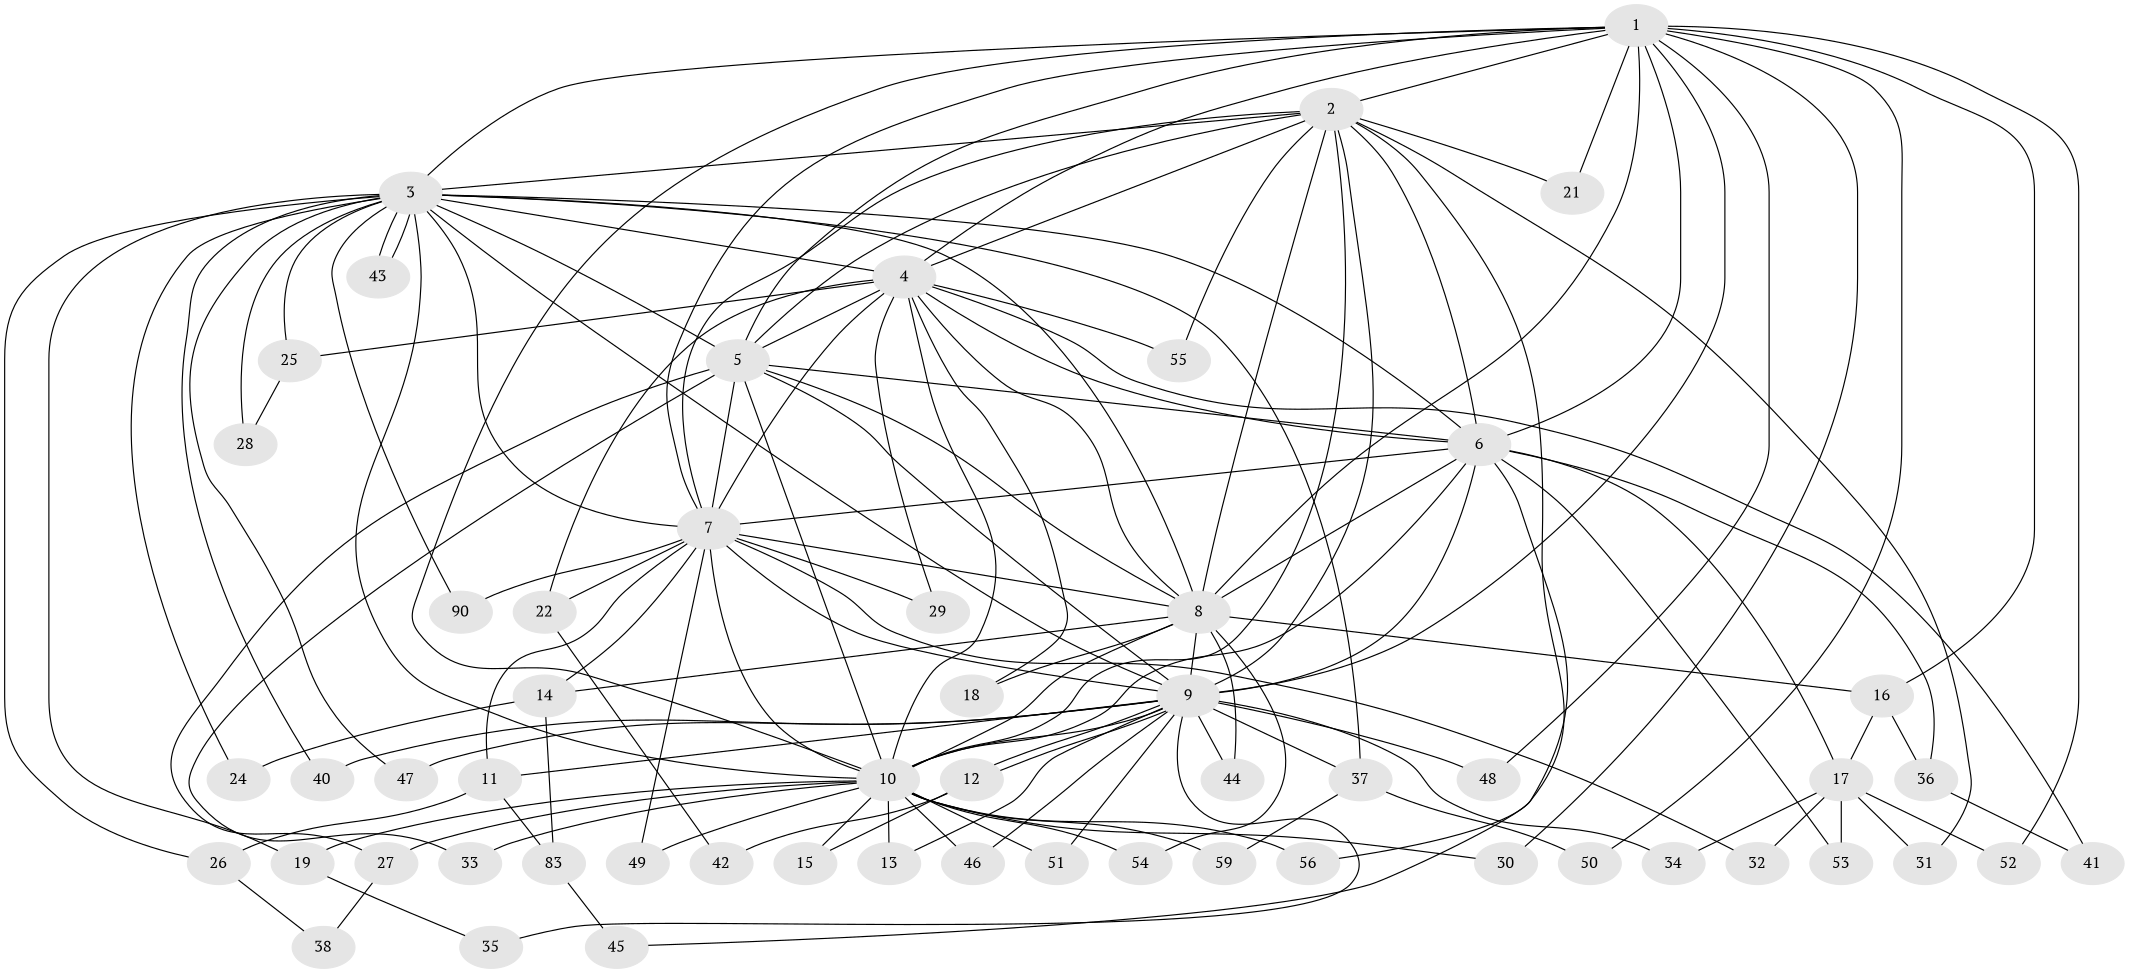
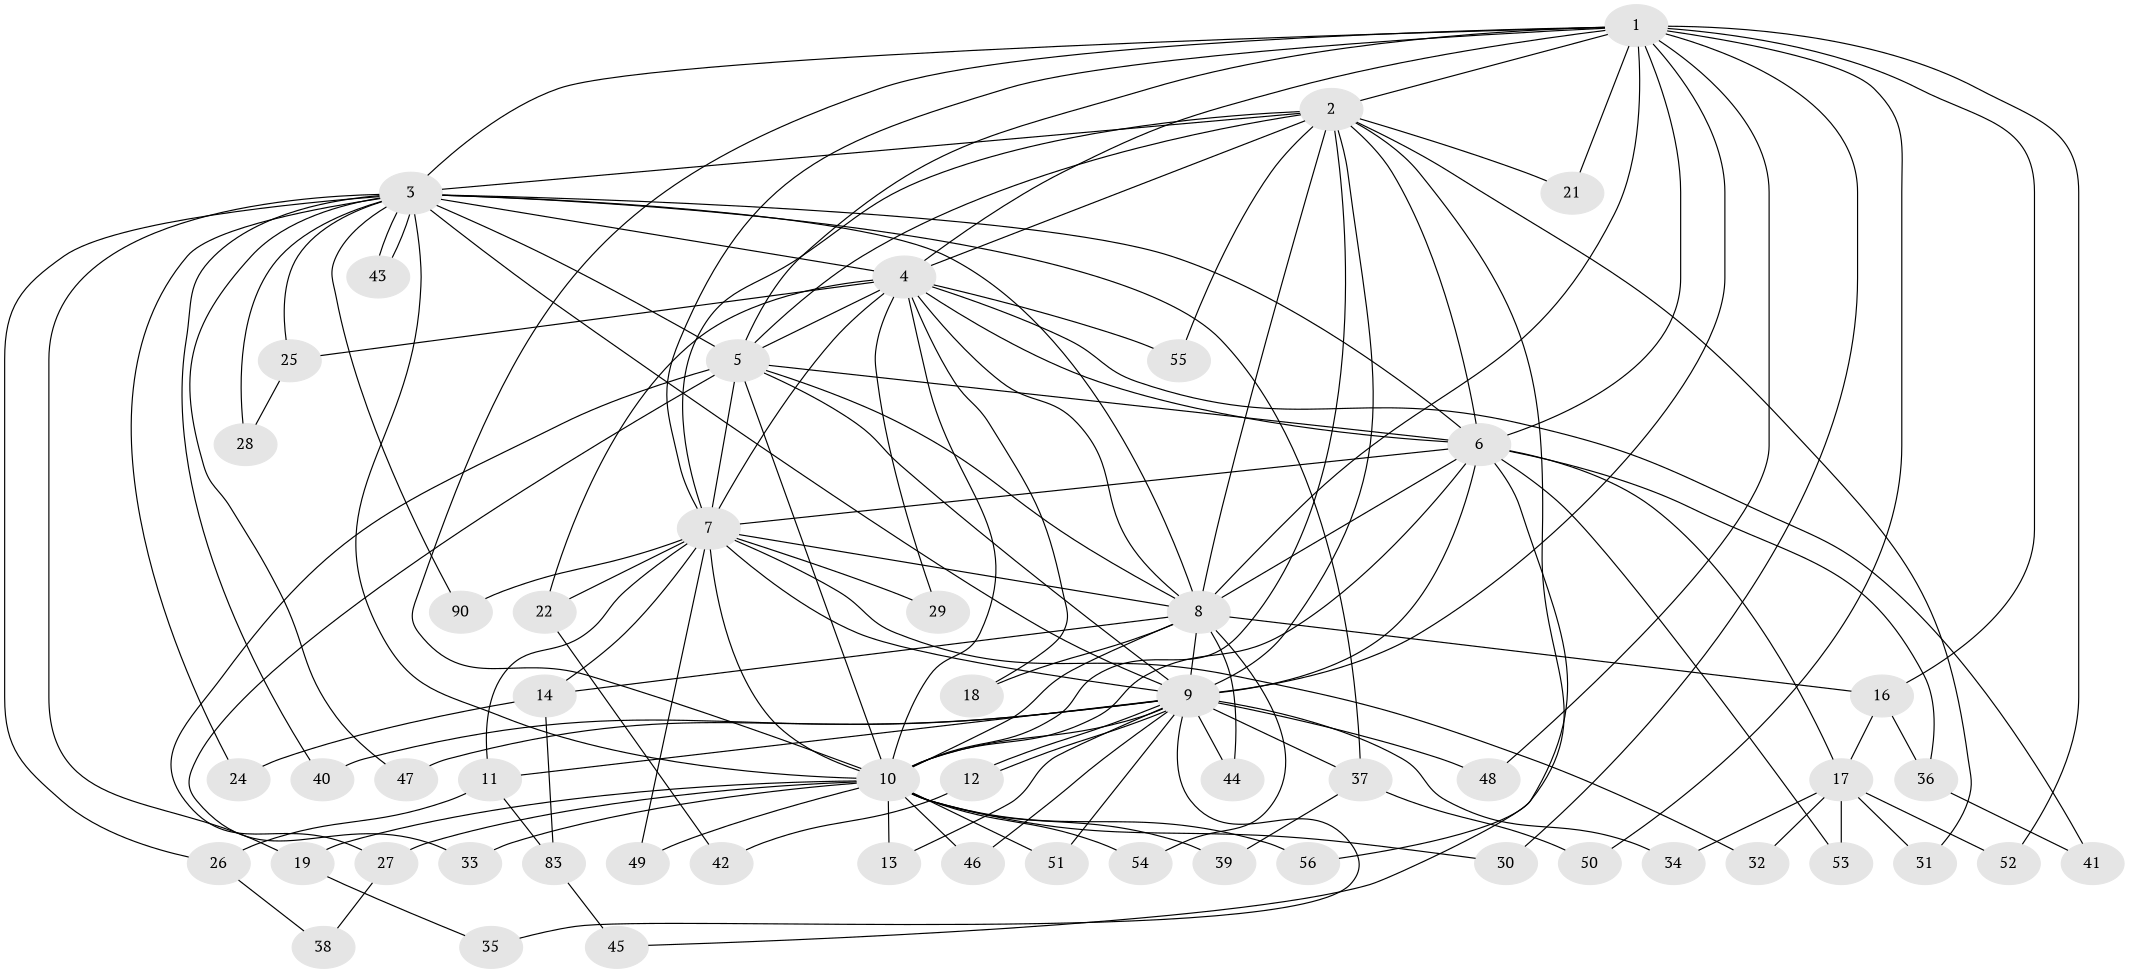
edge "3" -- "7": removed
node "15": removed
node "59": label "59" -> "39"
